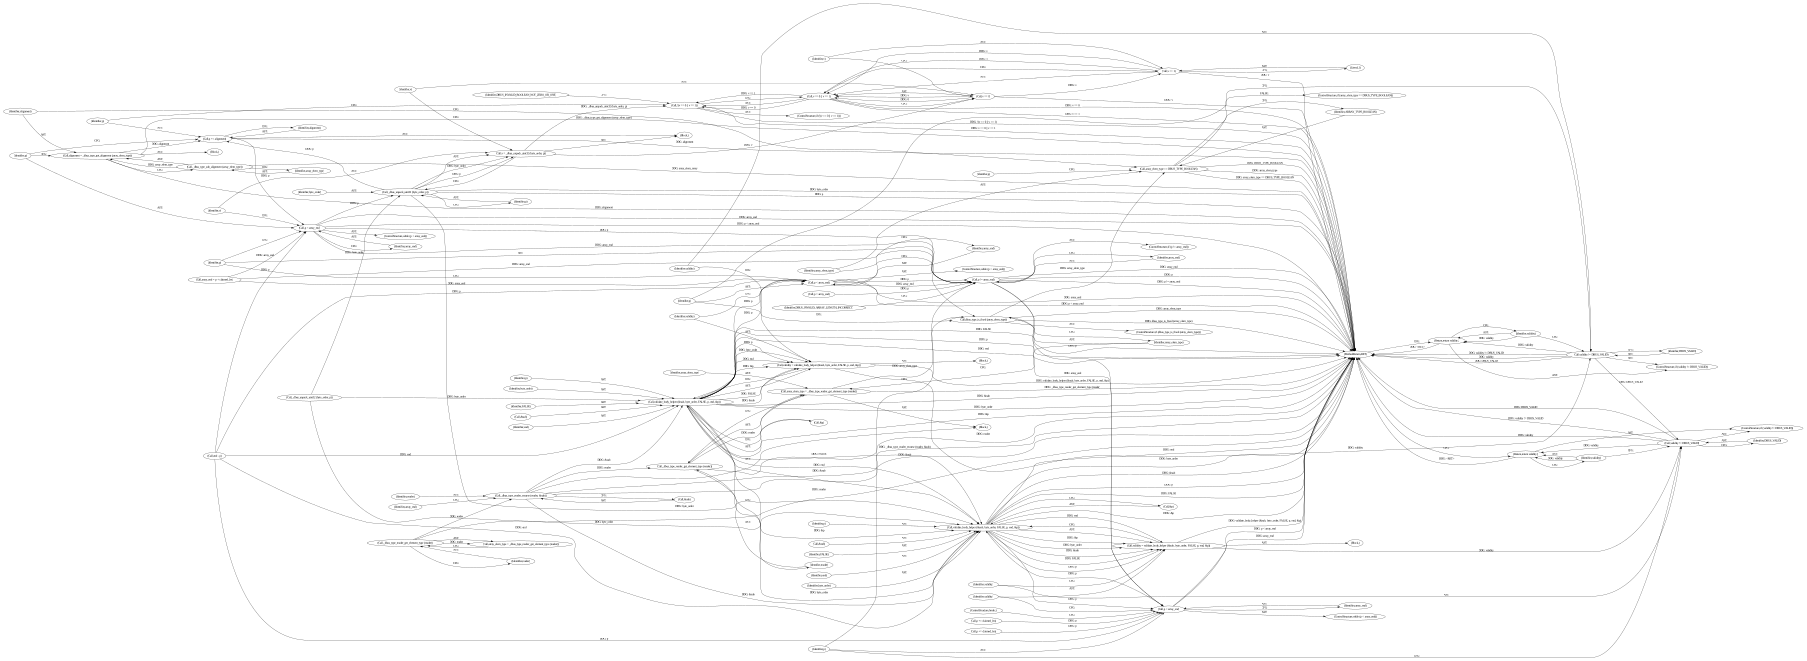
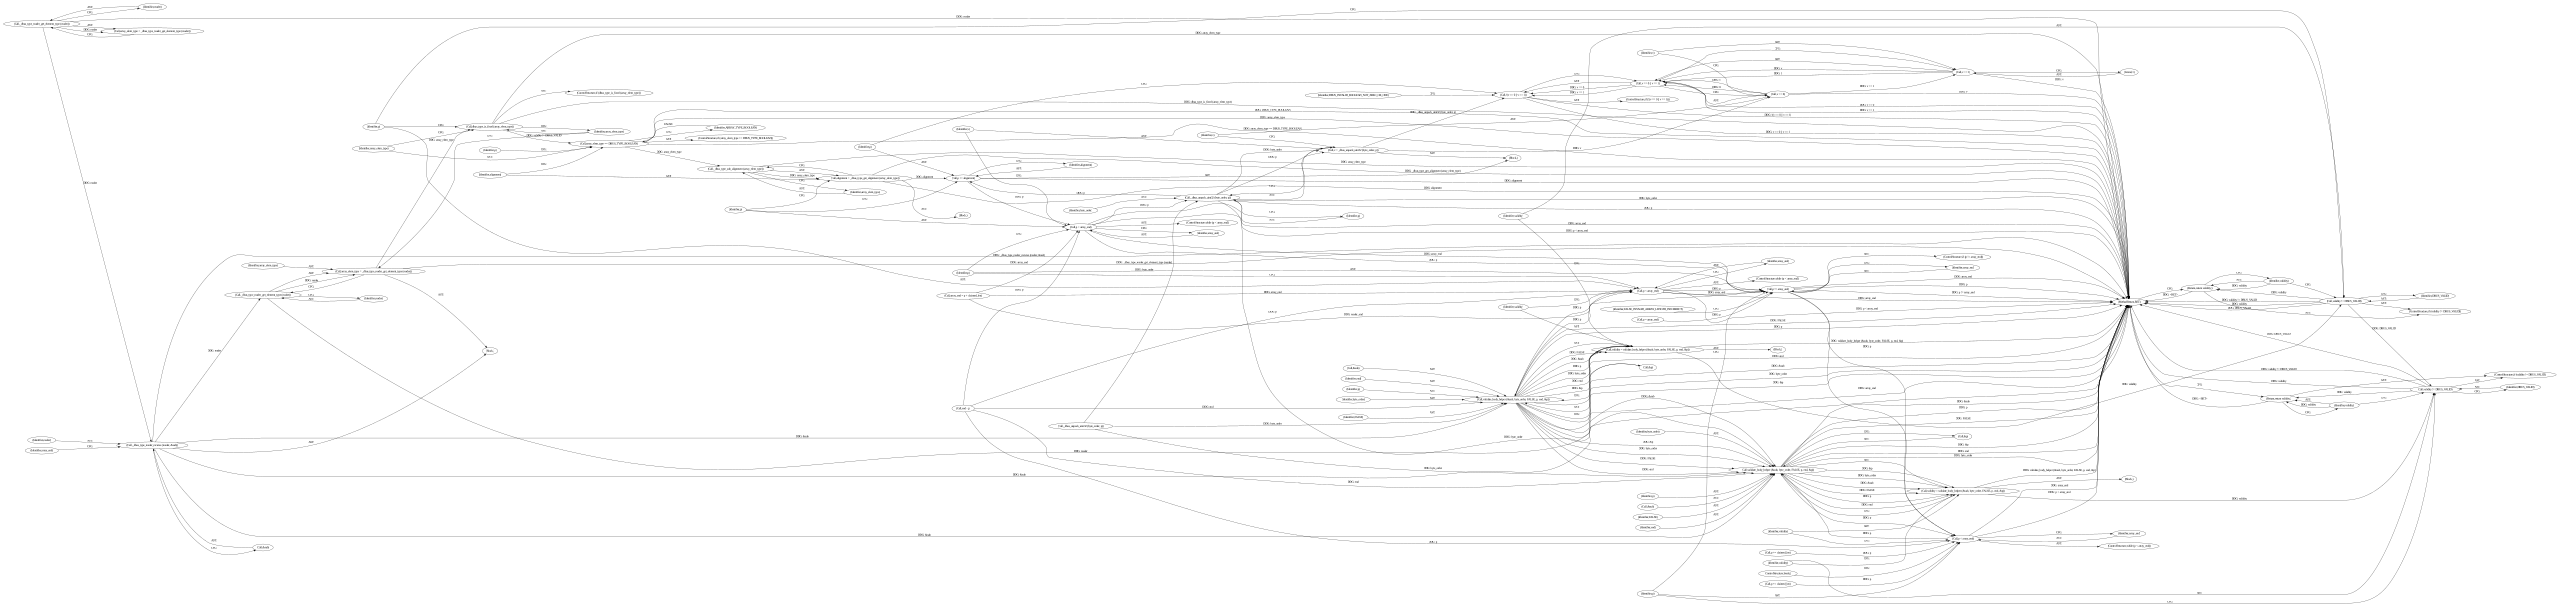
edge "(Call,v == 0)" -> "(Call,v == 1)": label "DDG: v" -> "DDG: v == 1"
edge "(Call,array_elem_type == DBUS_TYPE_BOOLEAN)" -> "(ControlStructure,if (array_elem_type == DBUS_TYPE_BOOLEAN))": label "FALSE: " -> "AST: "
edge "(Identifier,ARRAY_TYPE_BOOLEAN)" -> "(Call,array_elem_type == DBUS_TYPE_BOOLEAN)": label "AST: " -> "FALSE: "
edge "(Call,array_elem_type == DBUS_TYPE_BOOLEAN)" -> "(Call,_dbus_type_sub_alignment (array_elem_type))": added, label "DDG: array_elem_type"
edge "(Call,_dbus_type_sub_alignment (array_elem_type))" -> "(MethodReturn,RET)": label "DDG: array_elem_array" -> "DDG: array_elem_type"
edge "(Call,array_end = p + claimed_len)" -> "(Call,p != array_end)": label "DDG: array_end" -> "DDG: reader_end"
edge "(Call,dbus_type_is_fixed (array_elem_type))" -> "(Call,array_elem_type == DBUS_TYPE_BOOLEAN)": label "DDG: array_elem_type" -> "DDG: validity != DBUS_VALID"
node "(Identifier,DBUS_INVALID_ARRAY_LENGTH_INCORRECT)": label "(Identifier,DBUS_INVALID_ARRAY_LENGTH_INCORRECT)" -> "(Identifier,FALSE_INVALID_ARRAY_LENGTH_INCORRECT)"
